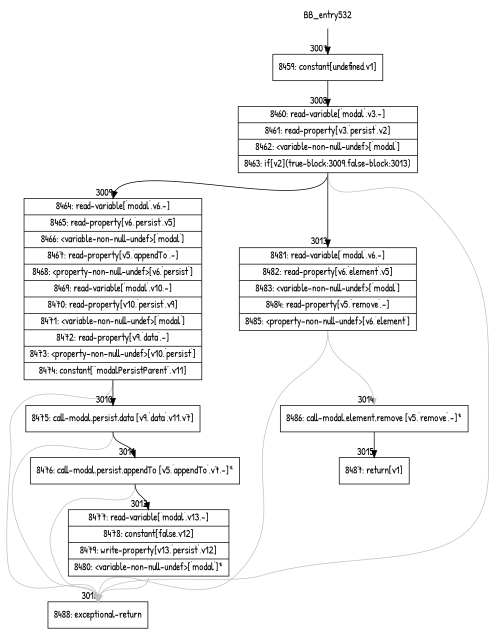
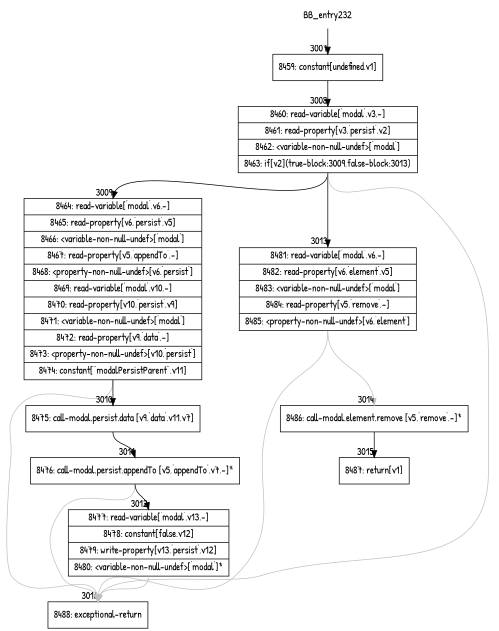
node "BB_entry532": label "BB_entry532" -> "BB_entry232"
edge "8475: call-modal.persist.data [v9,'data',v11,v7]" -> "8488: exceptional-return": removed
